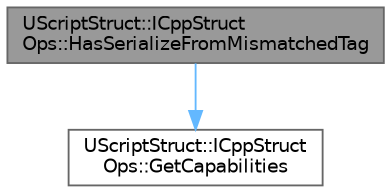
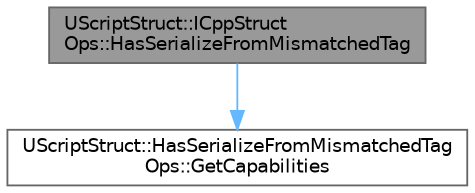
node "UScriptStruct::ICppStruct Ops::GetCapabilities": label "UScriptStruct::ICppStruct Ops::GetCapabilities" -> "UScriptStruct::HasSerializeFromMismatchedTag Ops::GetCapabilities"
